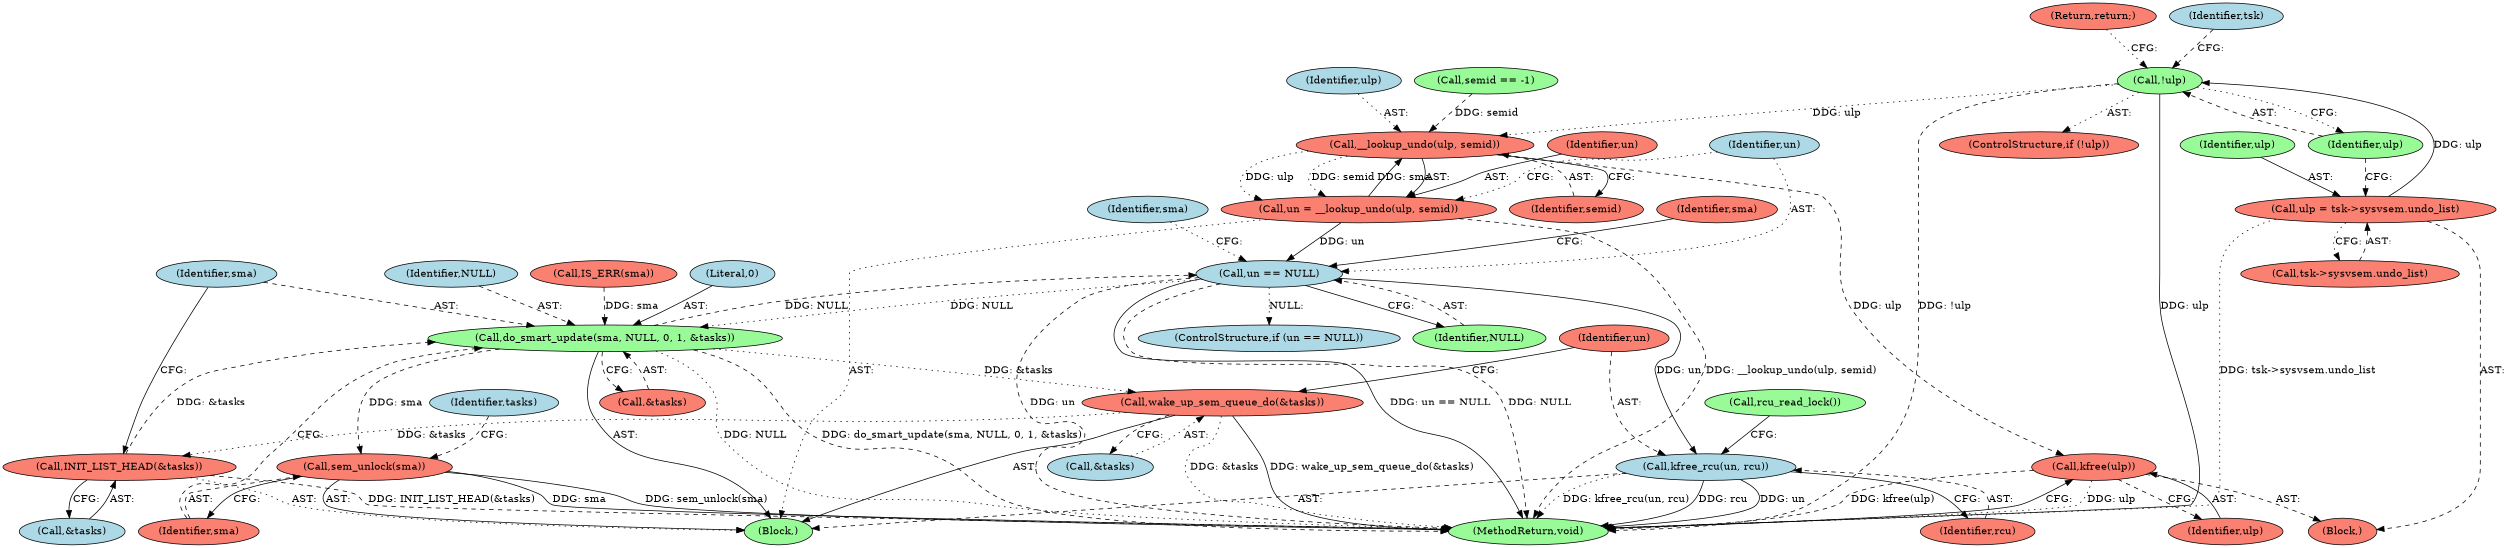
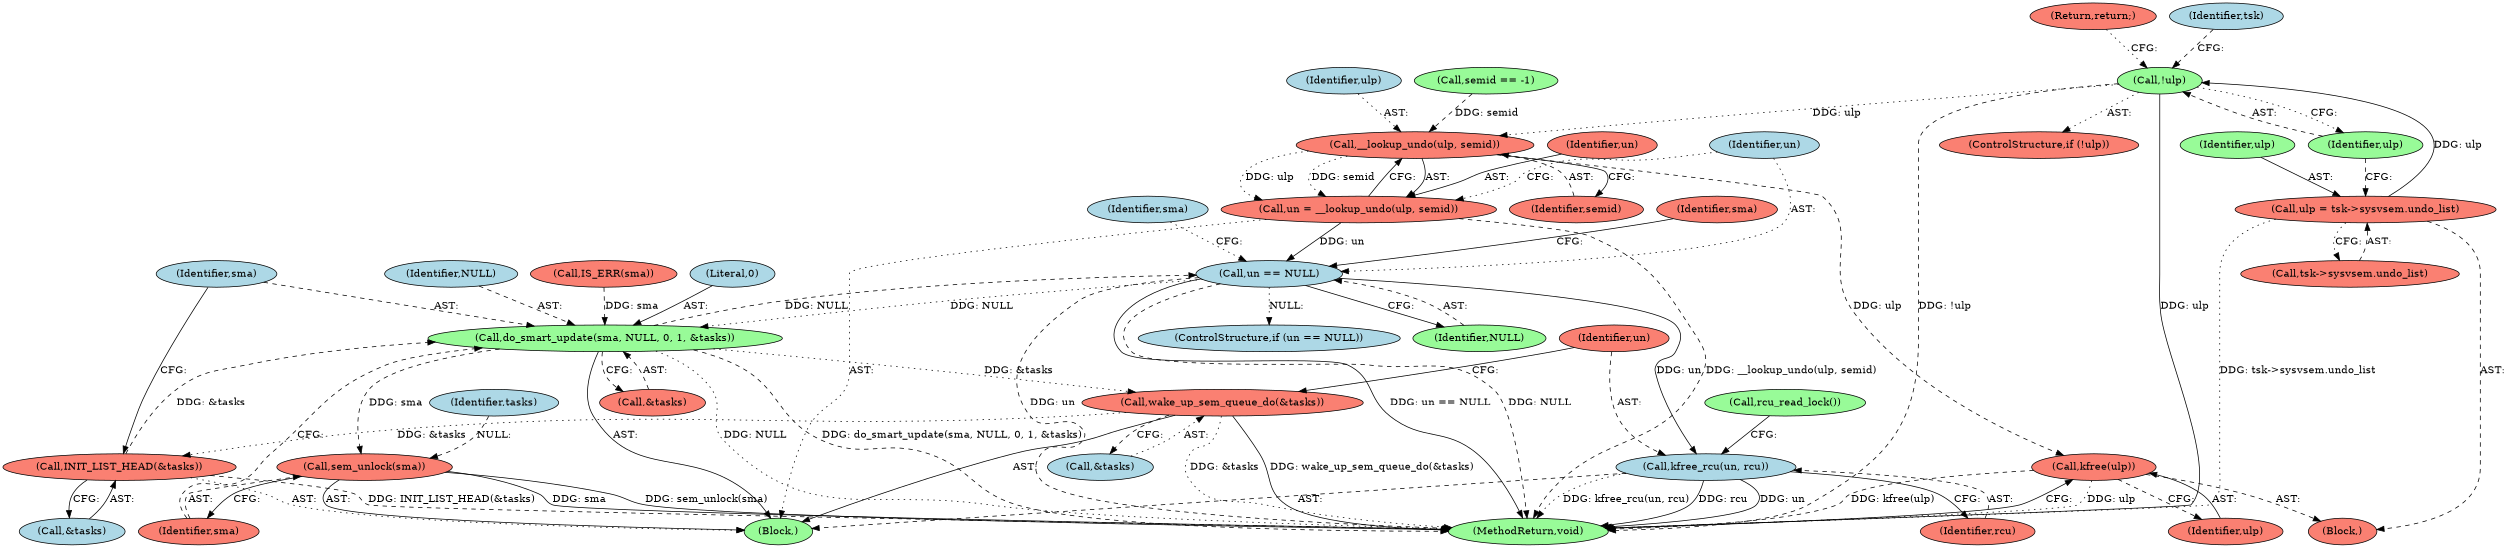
edge "(Call,un = __lookup_undo(ulp, semid))" -> "(Call,__lookup_undo(ulp, semid))": label "DDG: sma" -> "CFG: "
edge "(Identifier,tasks)" -> "(Call,sem_unlock(sma))": label "CFG: " -> "NULL: "
